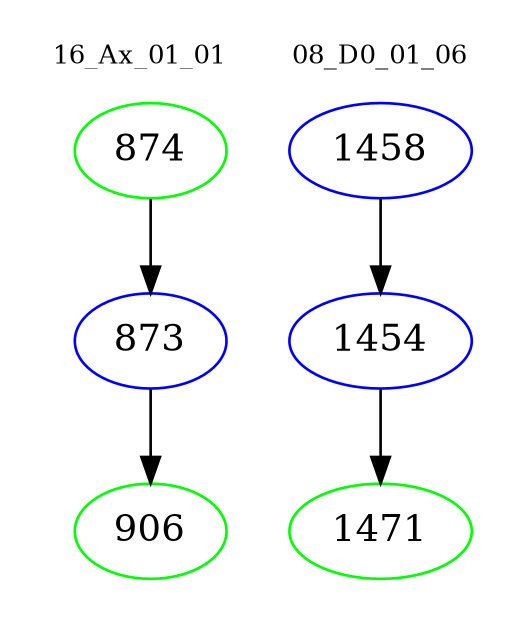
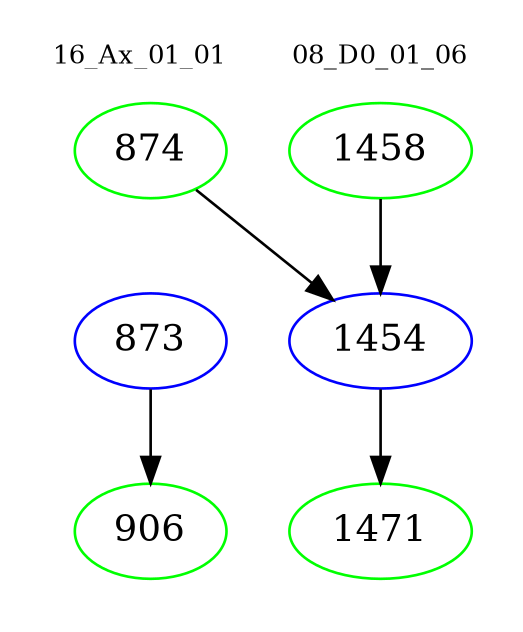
node "1458": color blue -> green
edge "874" -> "873": now "874" -> "1454"
